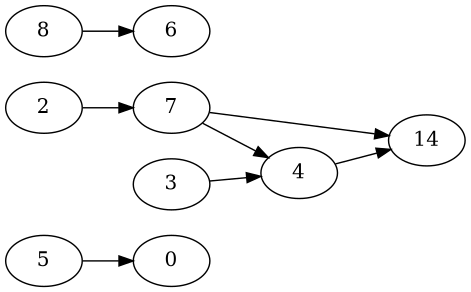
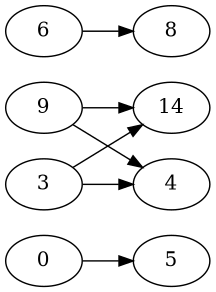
edge "8" -> "6": reversed
node "2": removed
node "7": label "7" -> "9"
edge "4" -> "14": now "3" -> "14"
edge "5" -> "0": reversed
